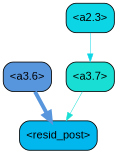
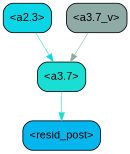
node "<a3.7_v>": added
node "<a3.6>": removed
